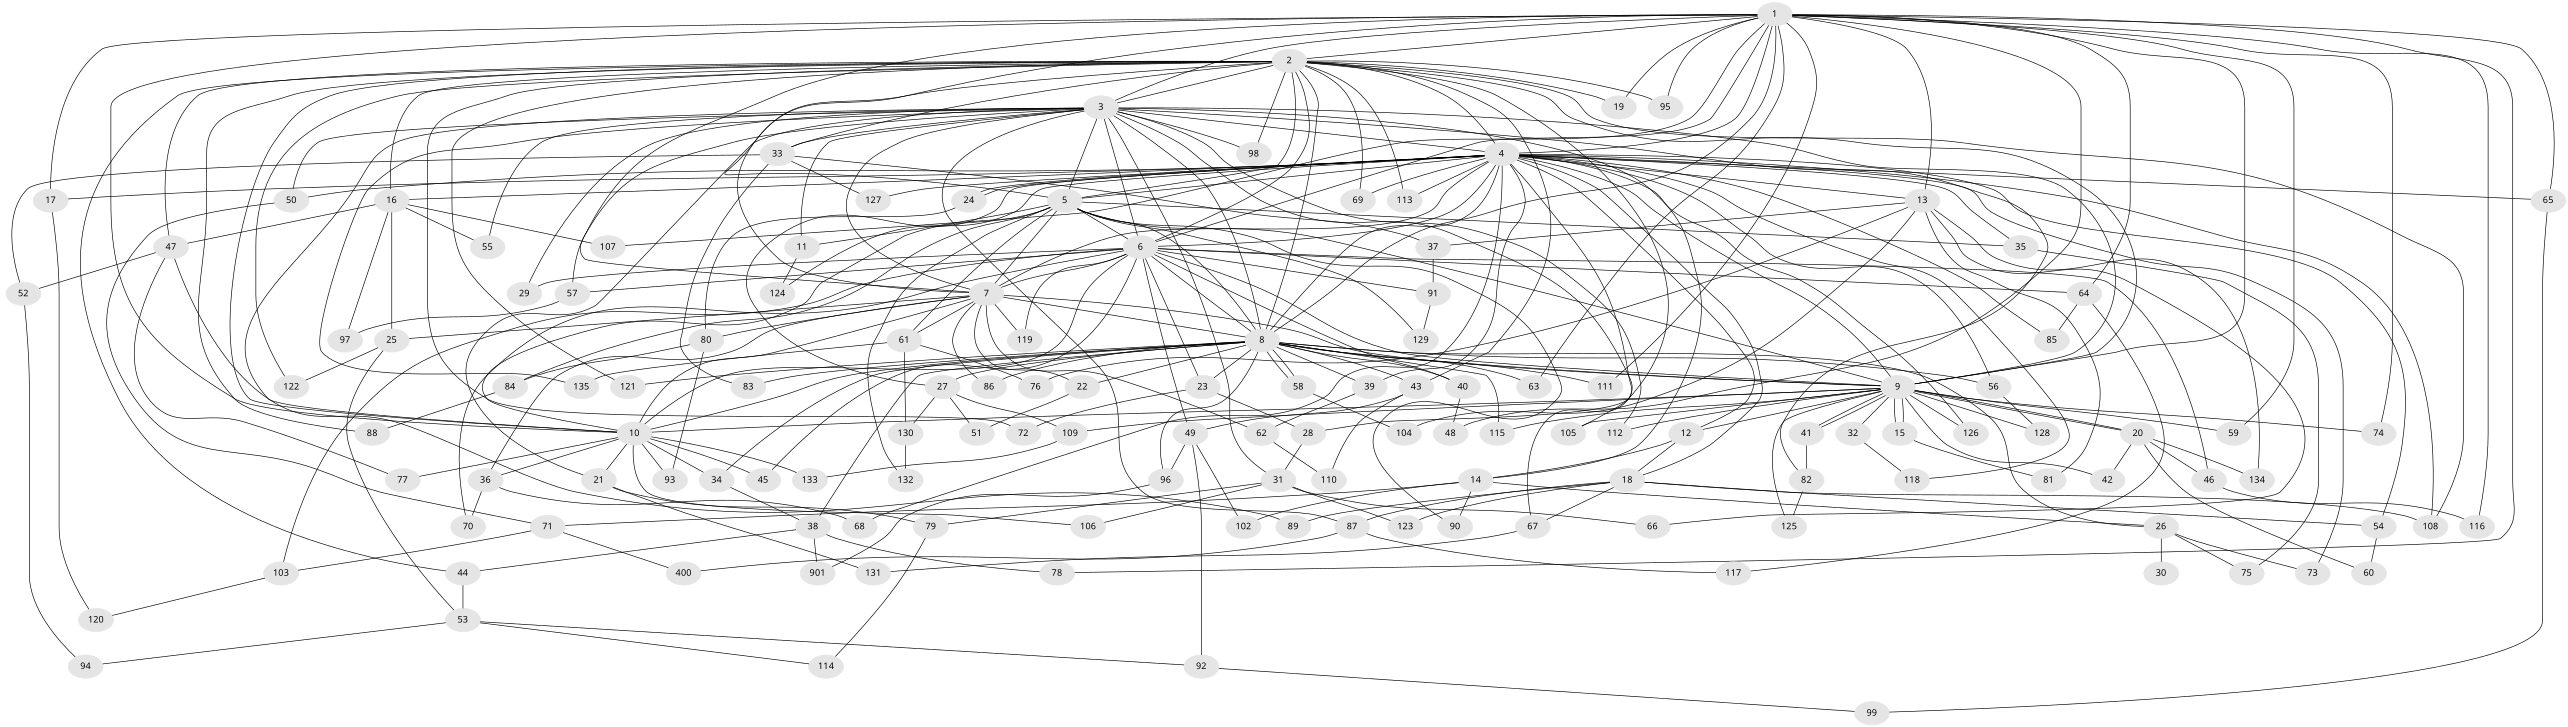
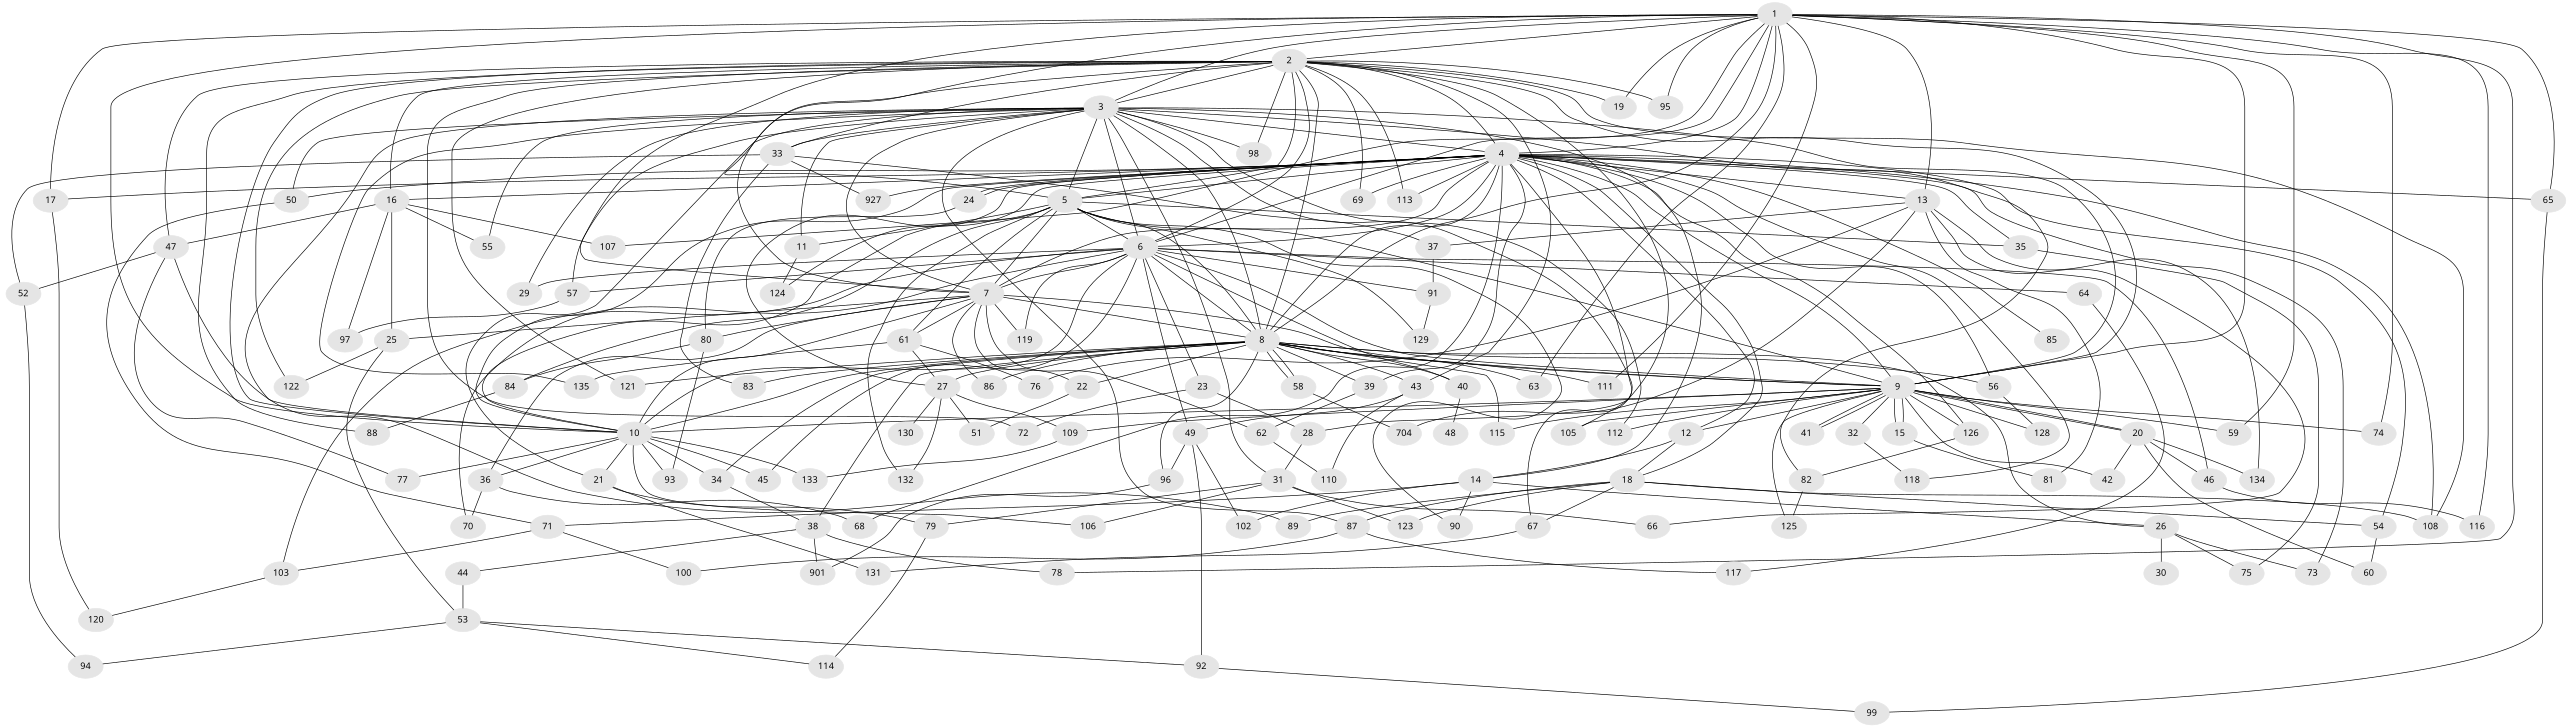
edge "1" -- "64": removed
edge "2" -- "44": removed
node "127": label "127" -> "927"
edge "4" -- "10": added
edge "64" -- "85": removed
edge "1" -- "48": removed
edge "8" -- "23": removed
edge "61" -- "130": now "61" -- "27"
node "104": label "104" -> "704"
edge "130" -- "132": now "27" -- "132"
edge "41" -- "82": now "126" -- "82"
node "400": label "400" -> "100"
